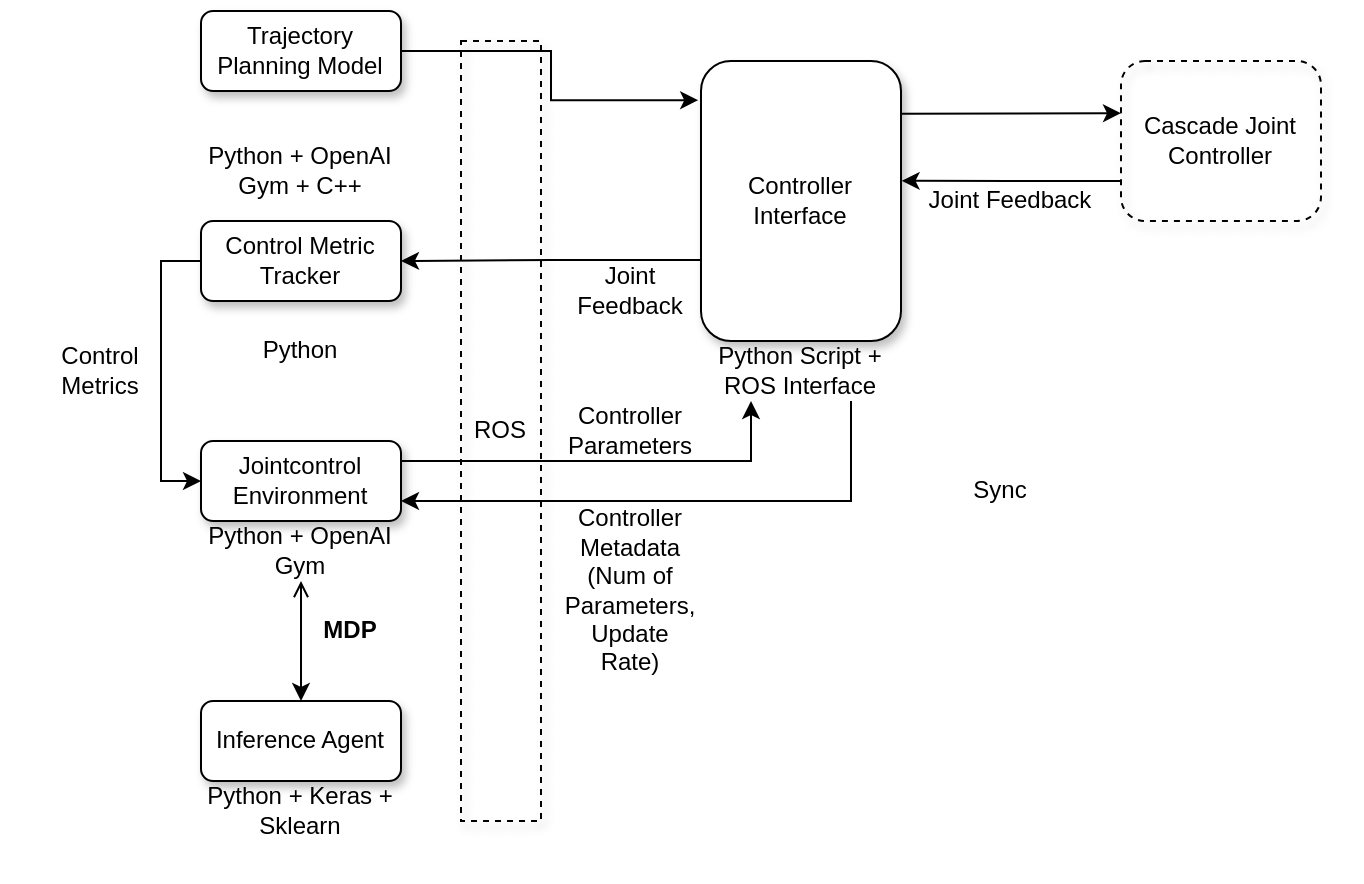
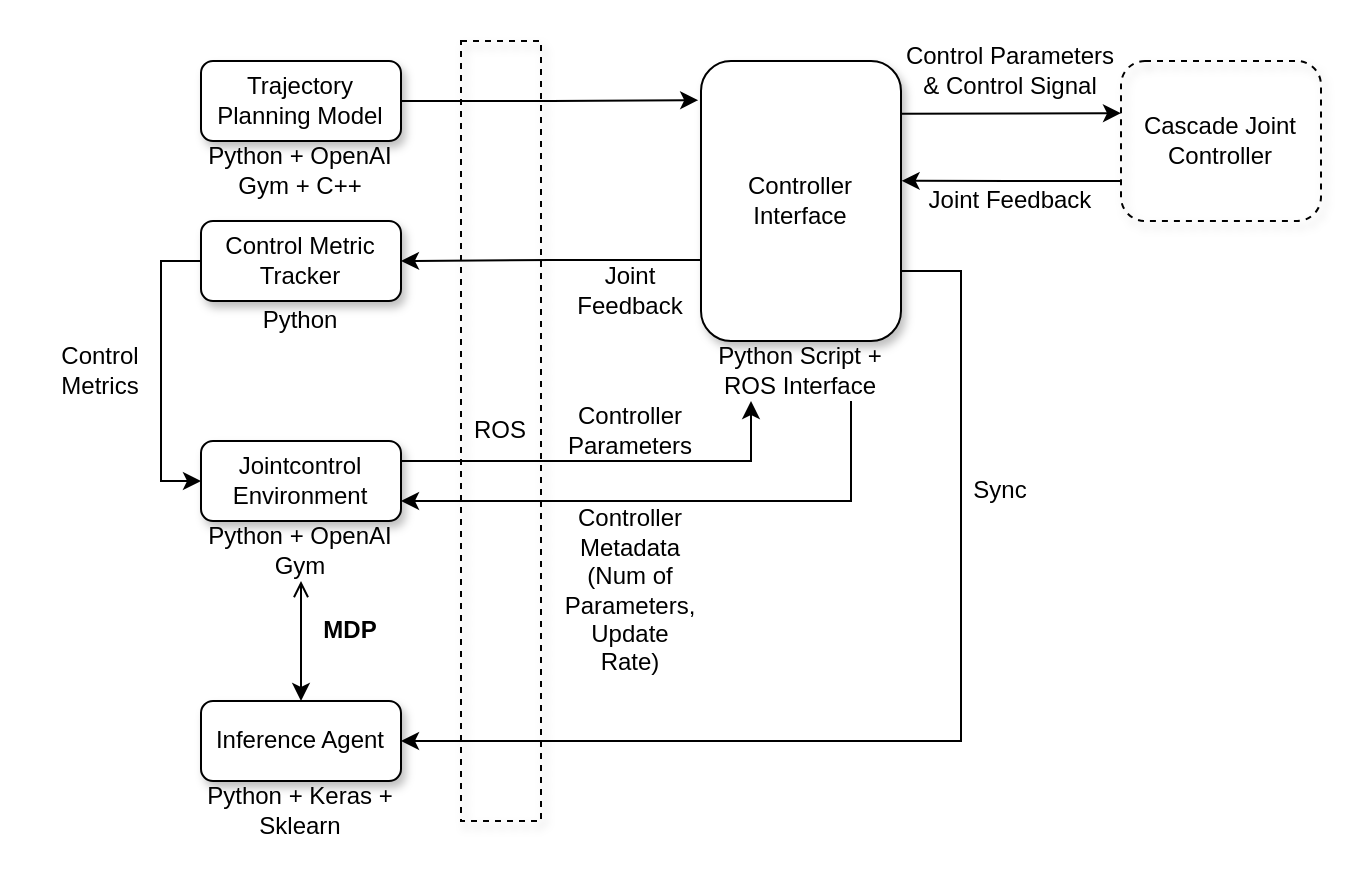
node "Trajectory Planning Model": moved (301, 51) -> (301, 101)
node "Control Parameters & Control Signal": added
node "Python": moved (301, 351) -> (301, 321)
edge "Controller Interface" -> "Inference Agent": added
